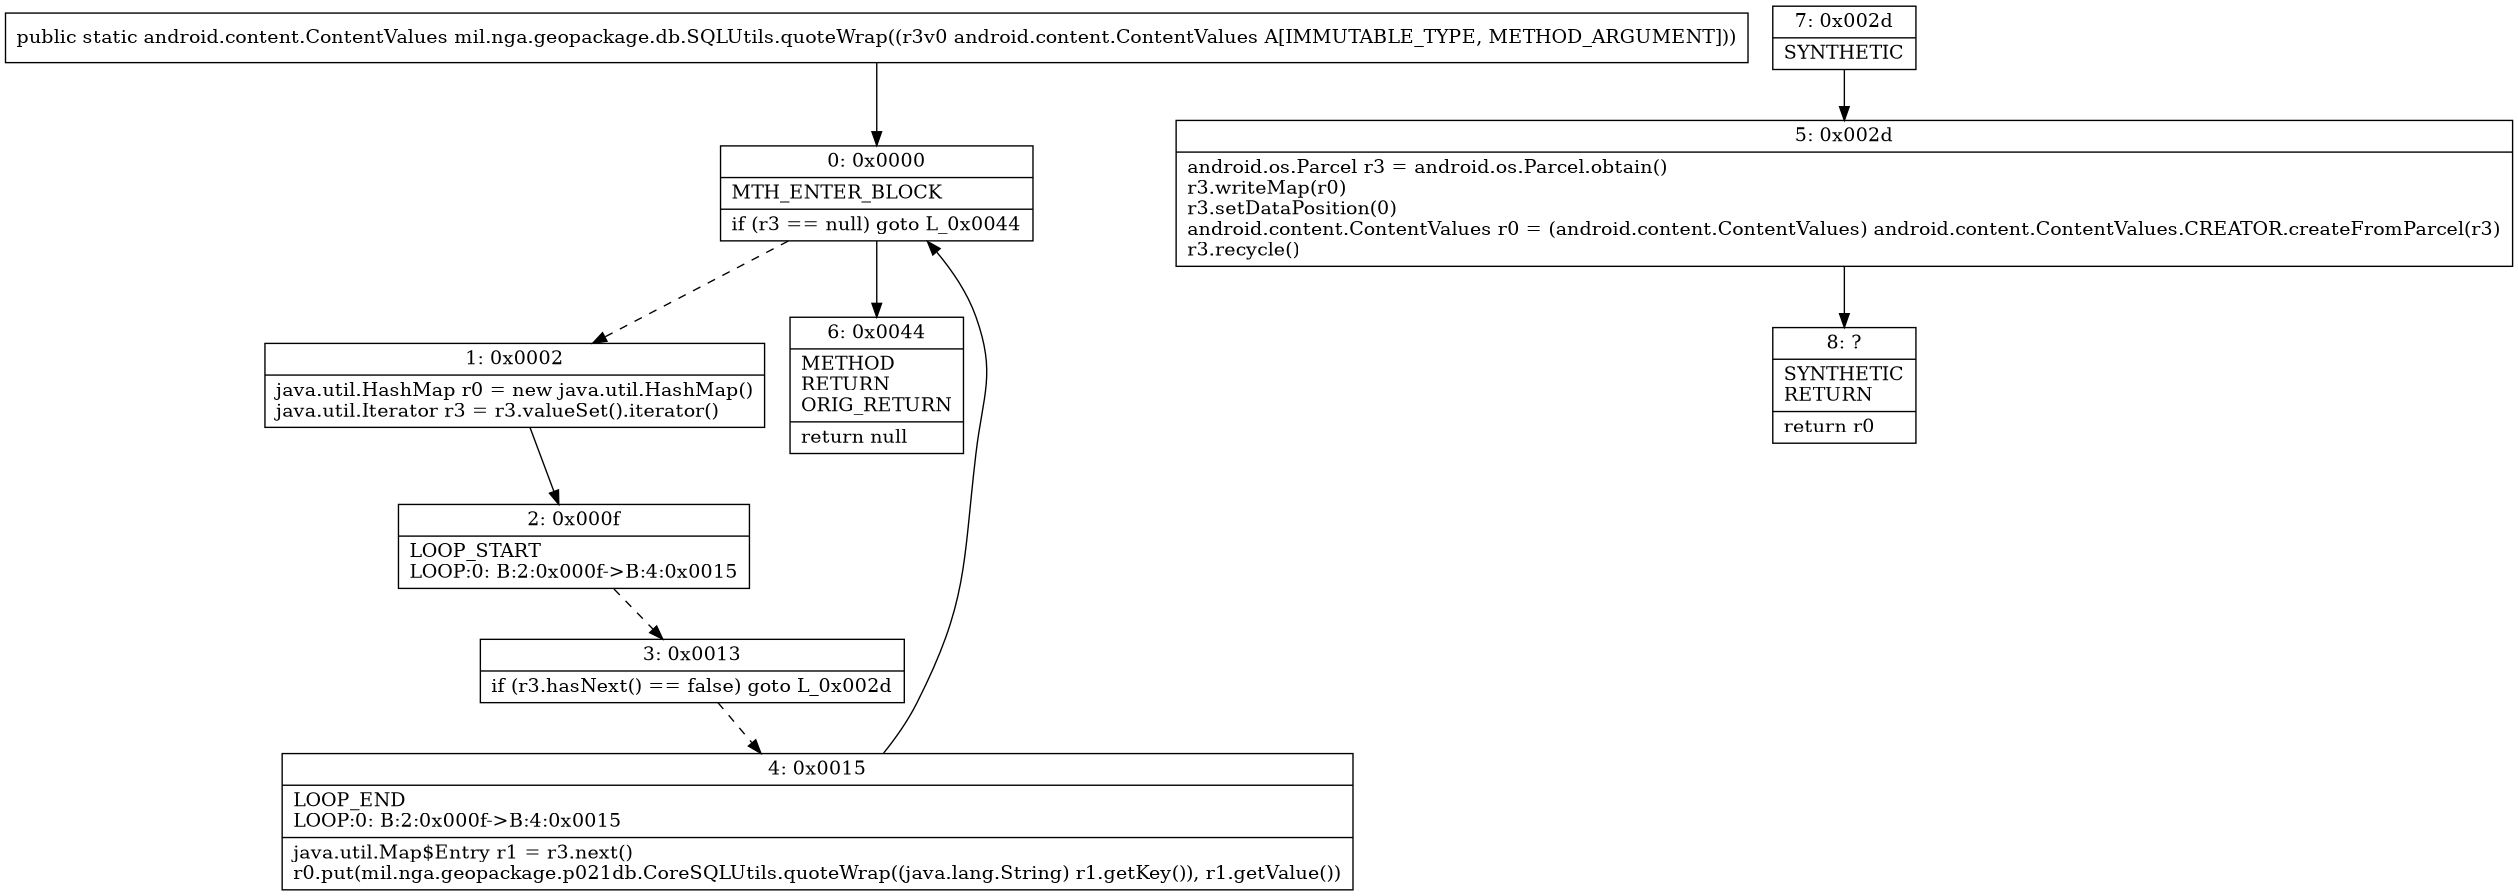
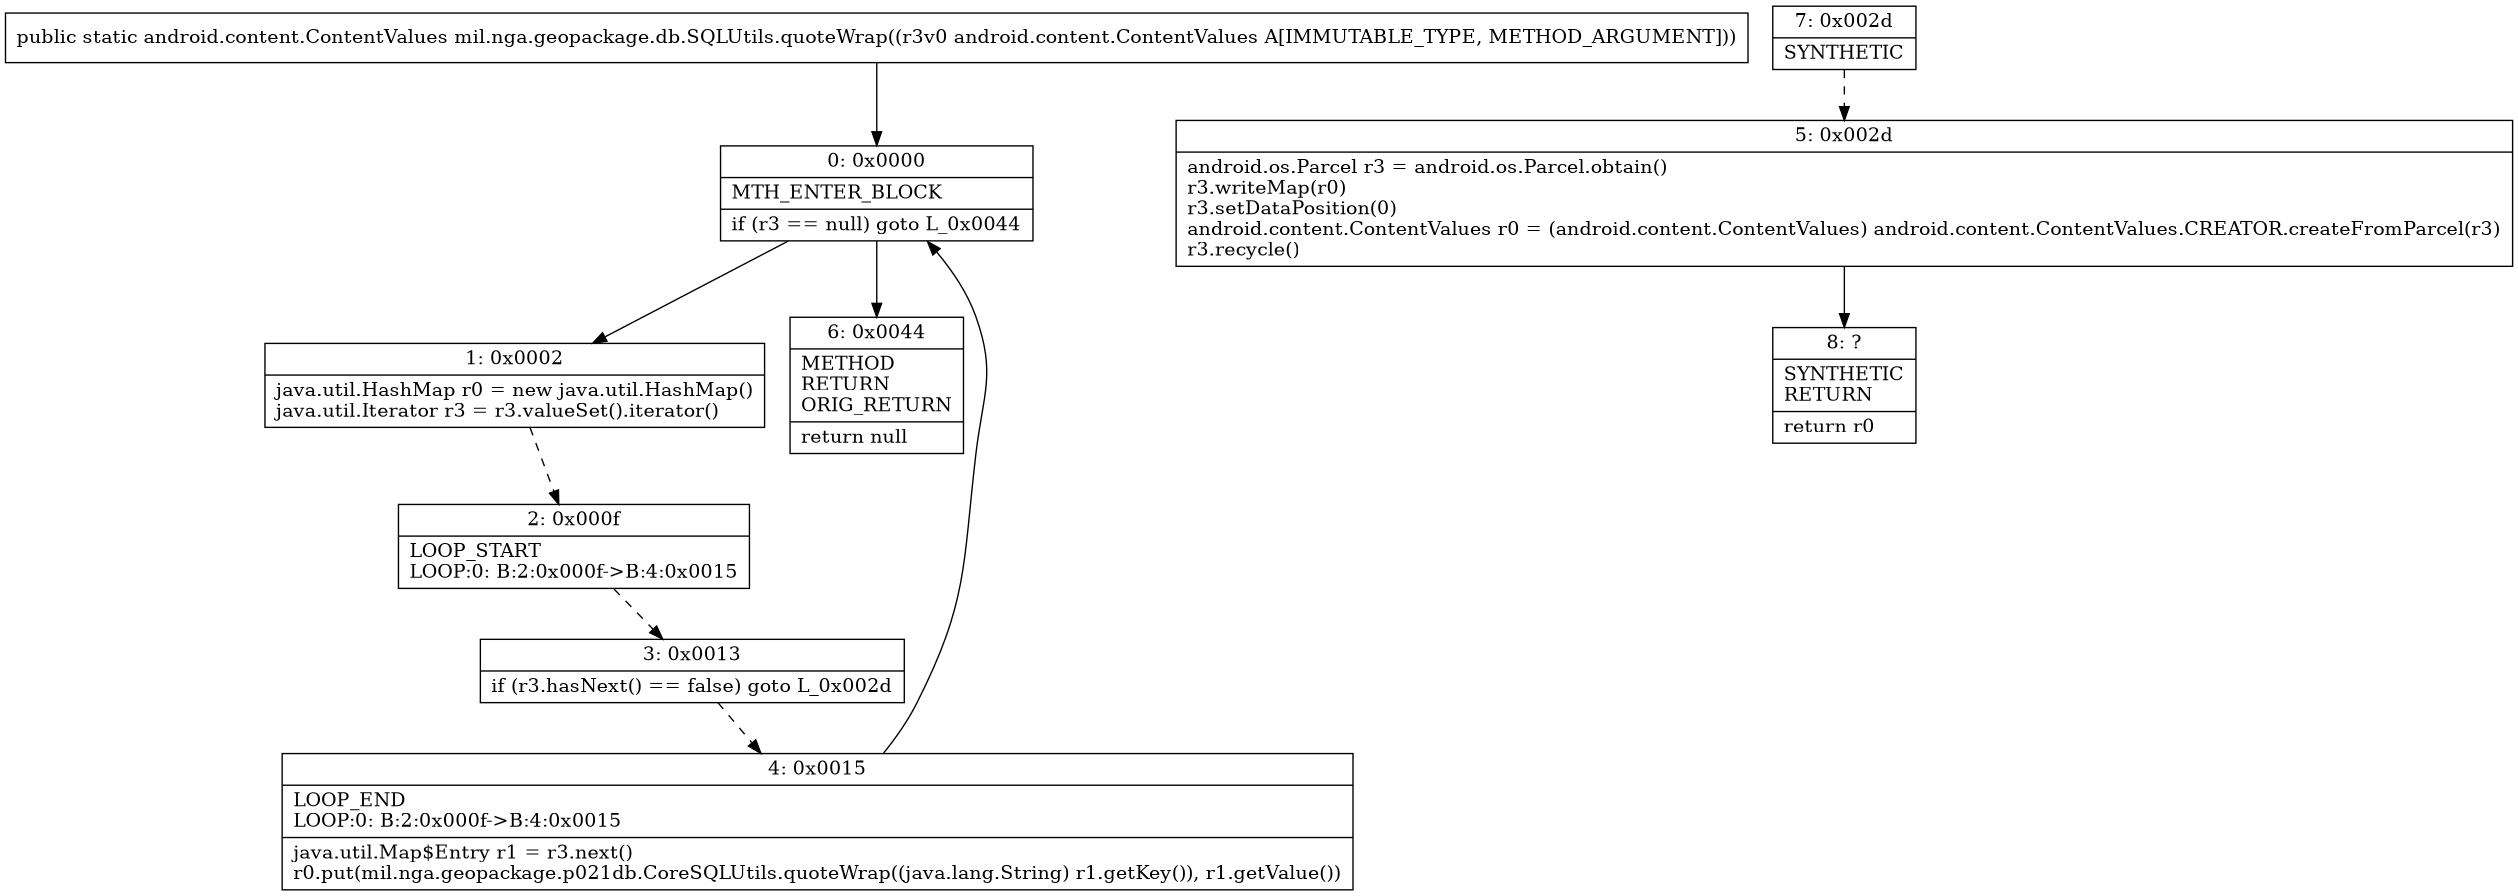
edge "7: 0x002d" -> "5: 0x002d": style solid -> dashed
edge "0: 0x0000" -> "1: 0x0002": style dashed -> solid
edge "1: 0x0002" -> "2: 0x000f": style solid -> dashed
